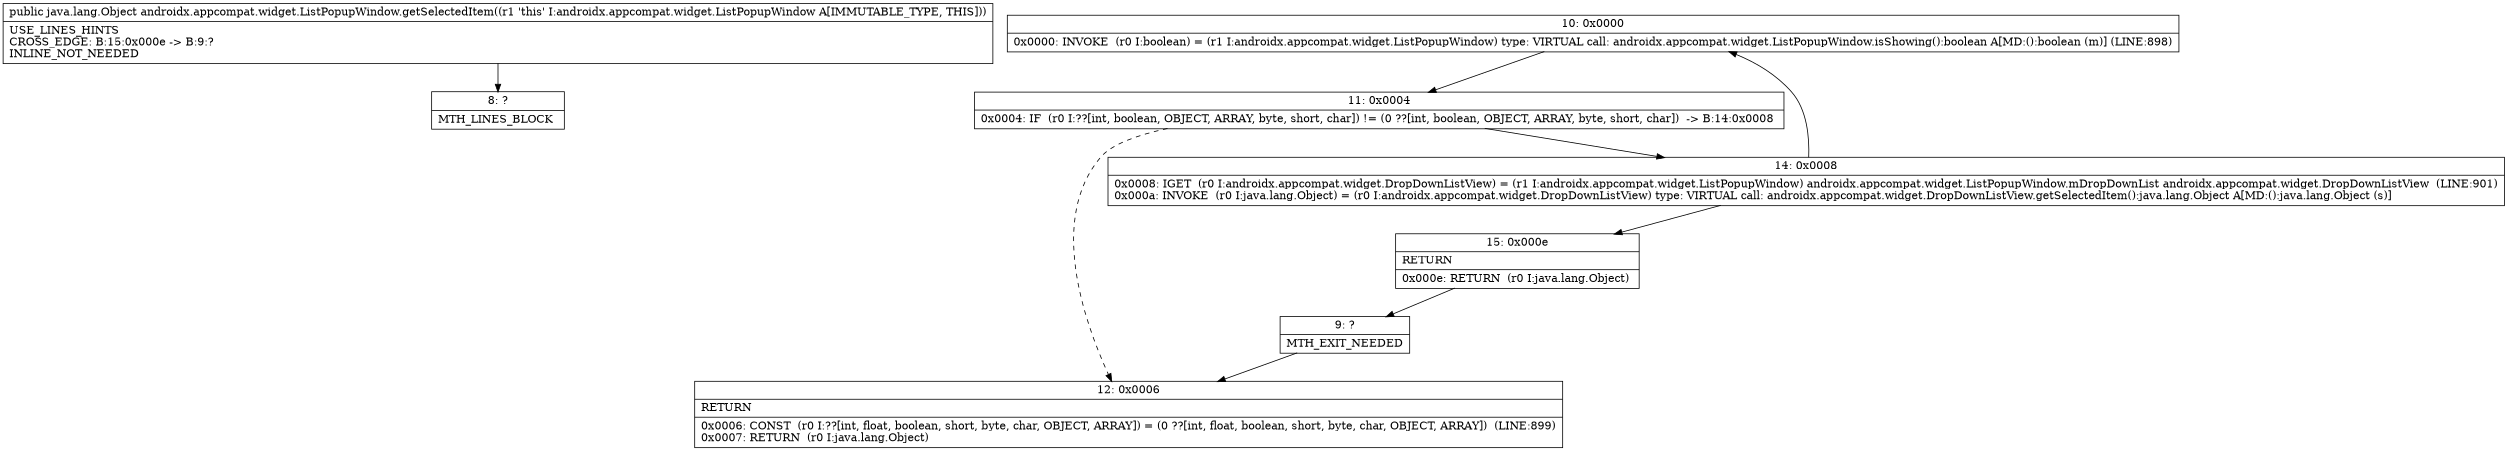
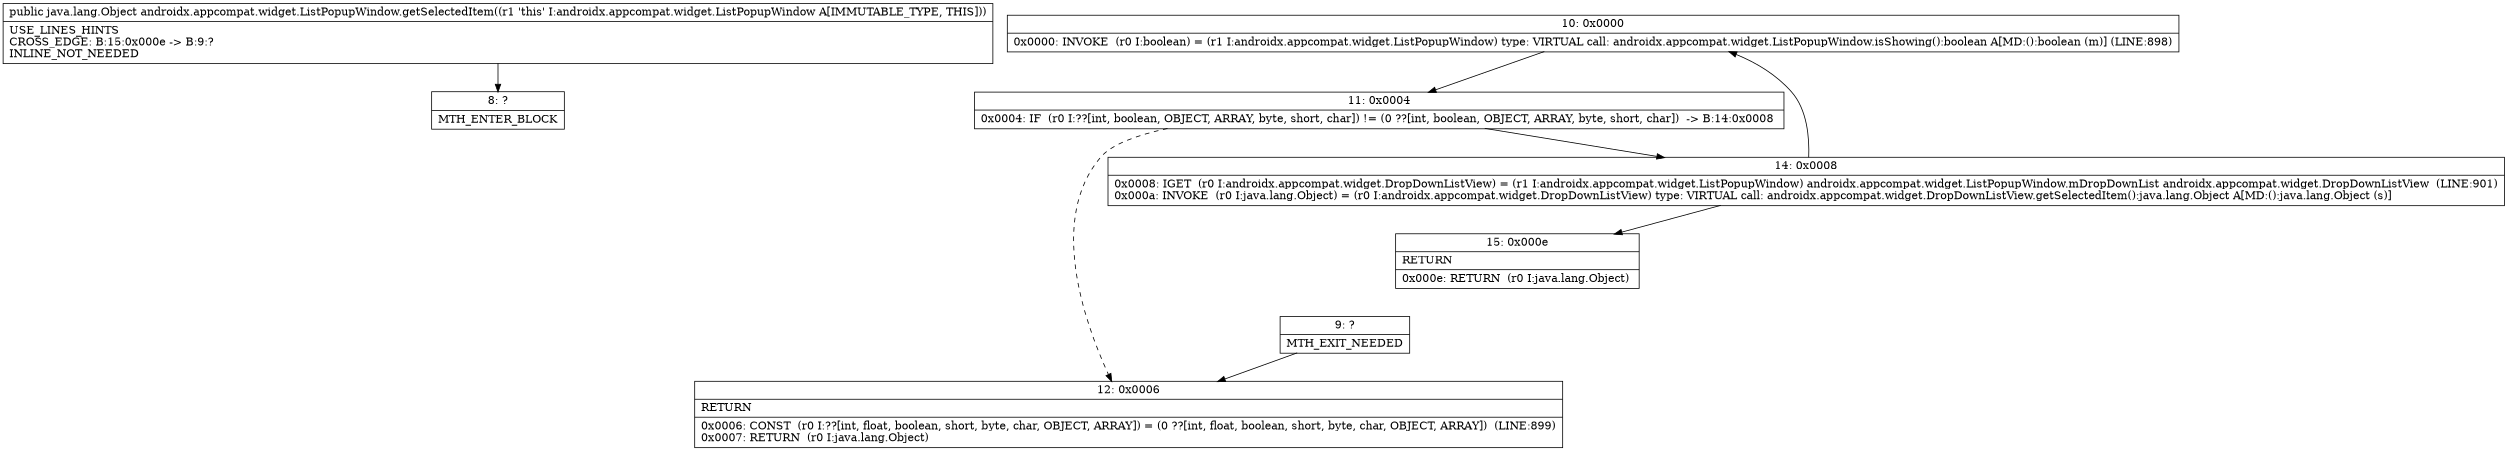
node "8: ?": text "MTH_LINES_BLOCK" -> "MTH_ENTER_BLOCK"
edge "15: 0x000e" -> "9: ?": removed
